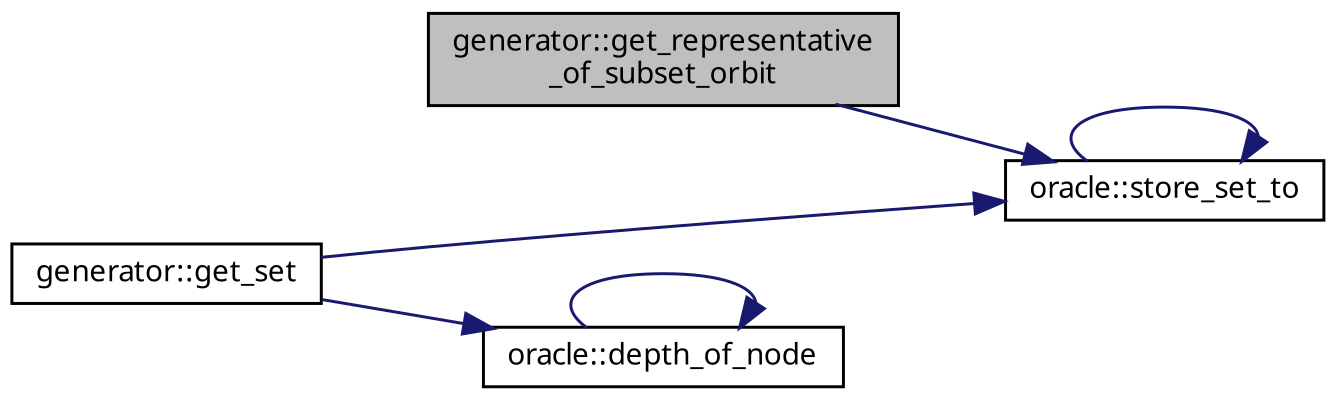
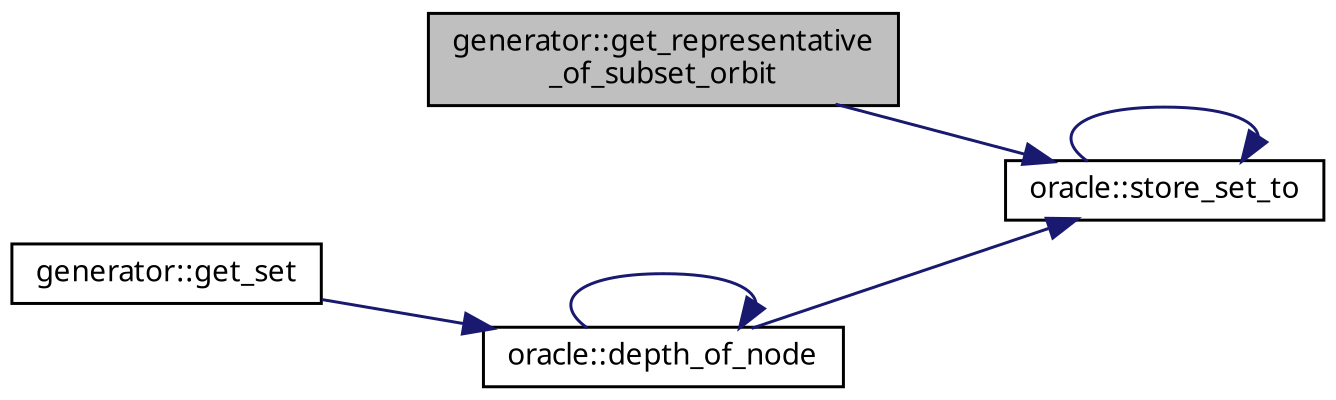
edge "generator::get_set" -> "oracle::store_set_to": now "oracle::depth_of_node" -> "oracle::store_set_to"
